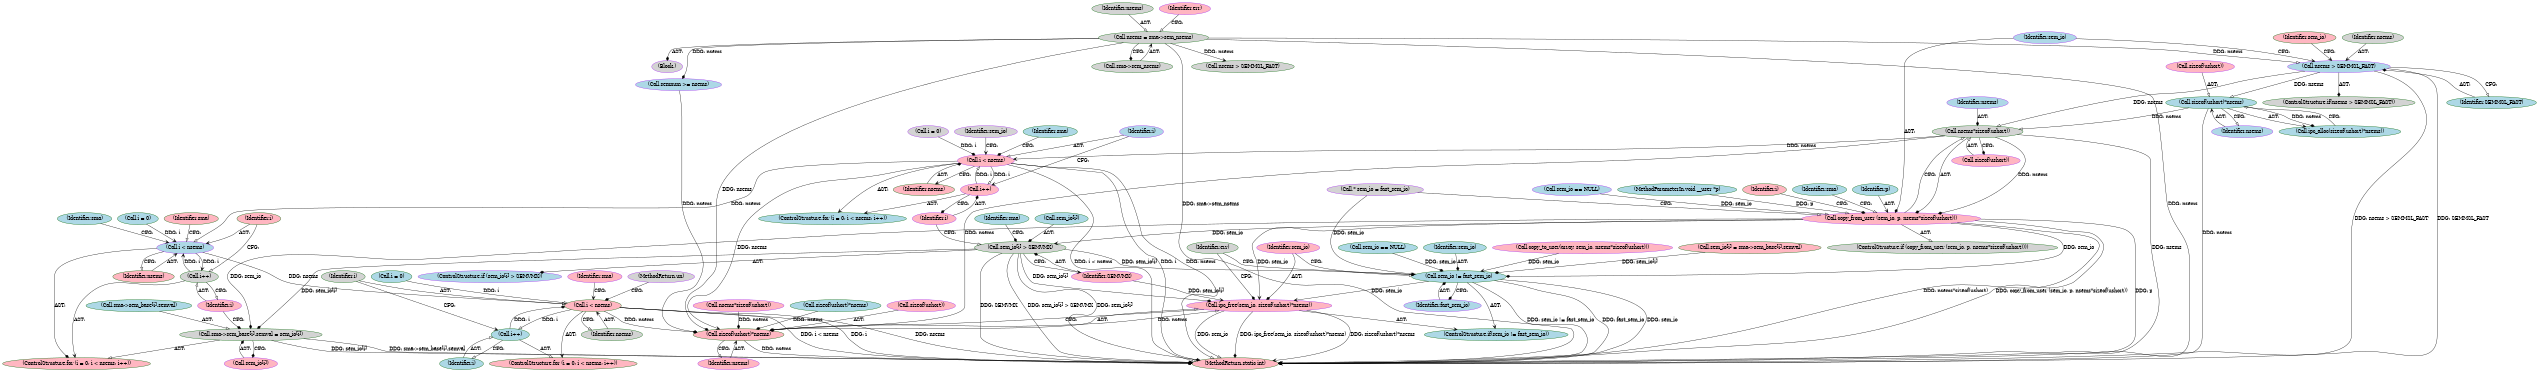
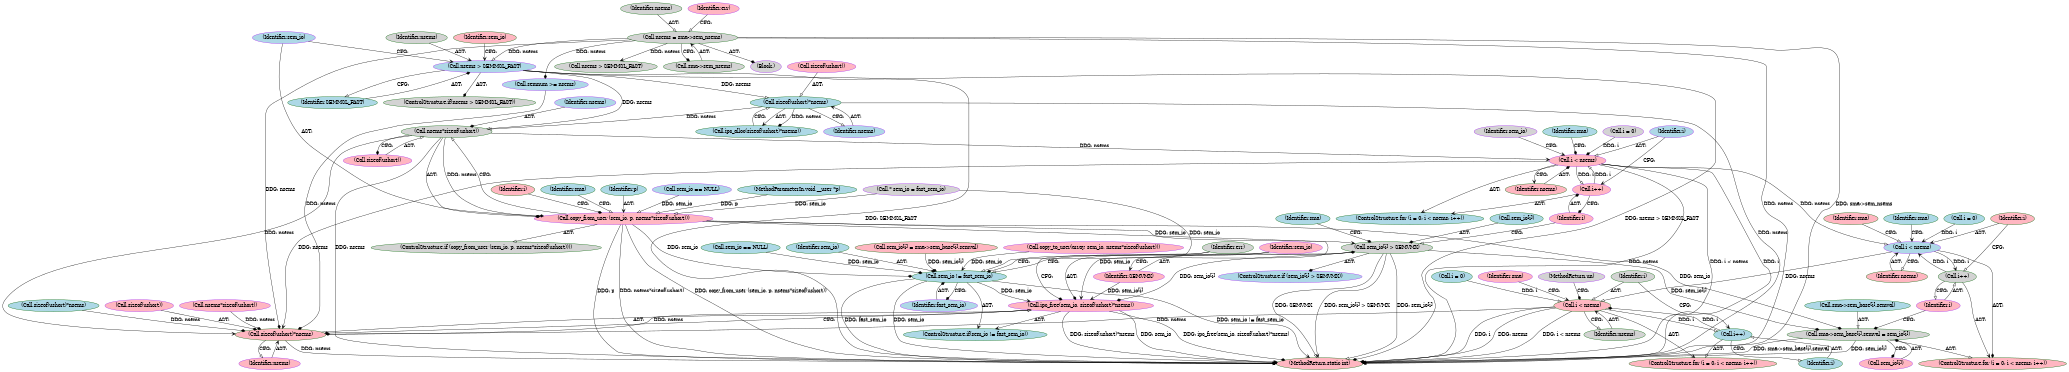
edge "(Call,* sem_io = fast_sem_io)" -> "(Call,copy_from_user (sem_io, p, nsems*sizeof(ushort)))": label "CFG: " -> "DDG: sem_io"
edge "(Call,sem_io[i] > SEMVMX)" -> "(Call,sem_io != fast_sem_io)": removed, label "DDG: sem_io[i]"
